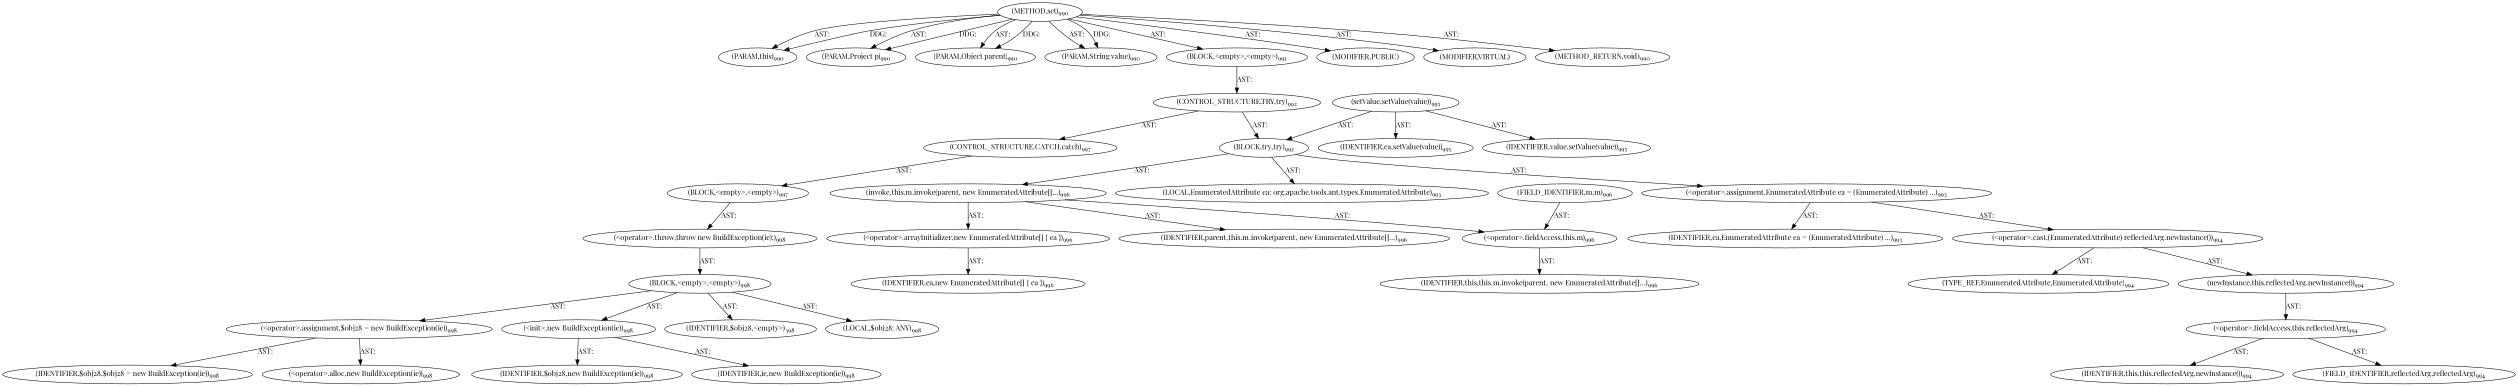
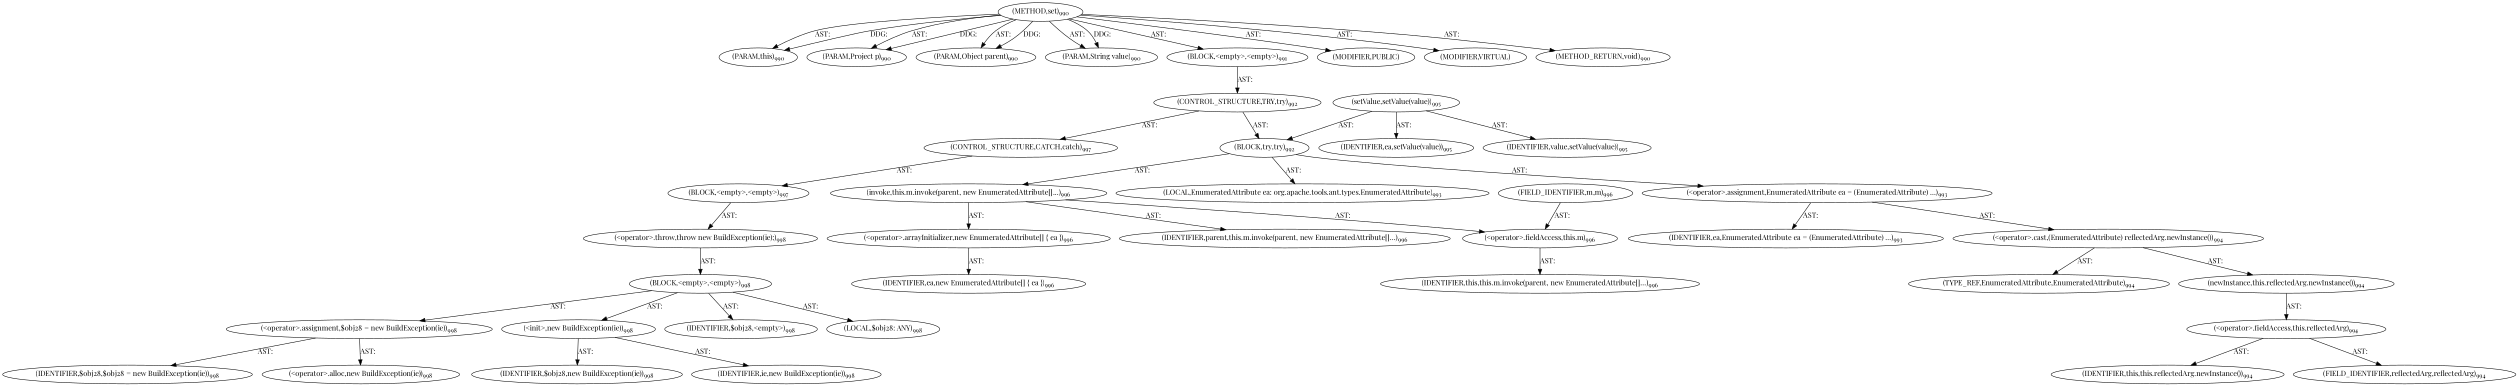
node "(IDENTIFIER,$obj28,<empty>)": text "398" -> "998"
